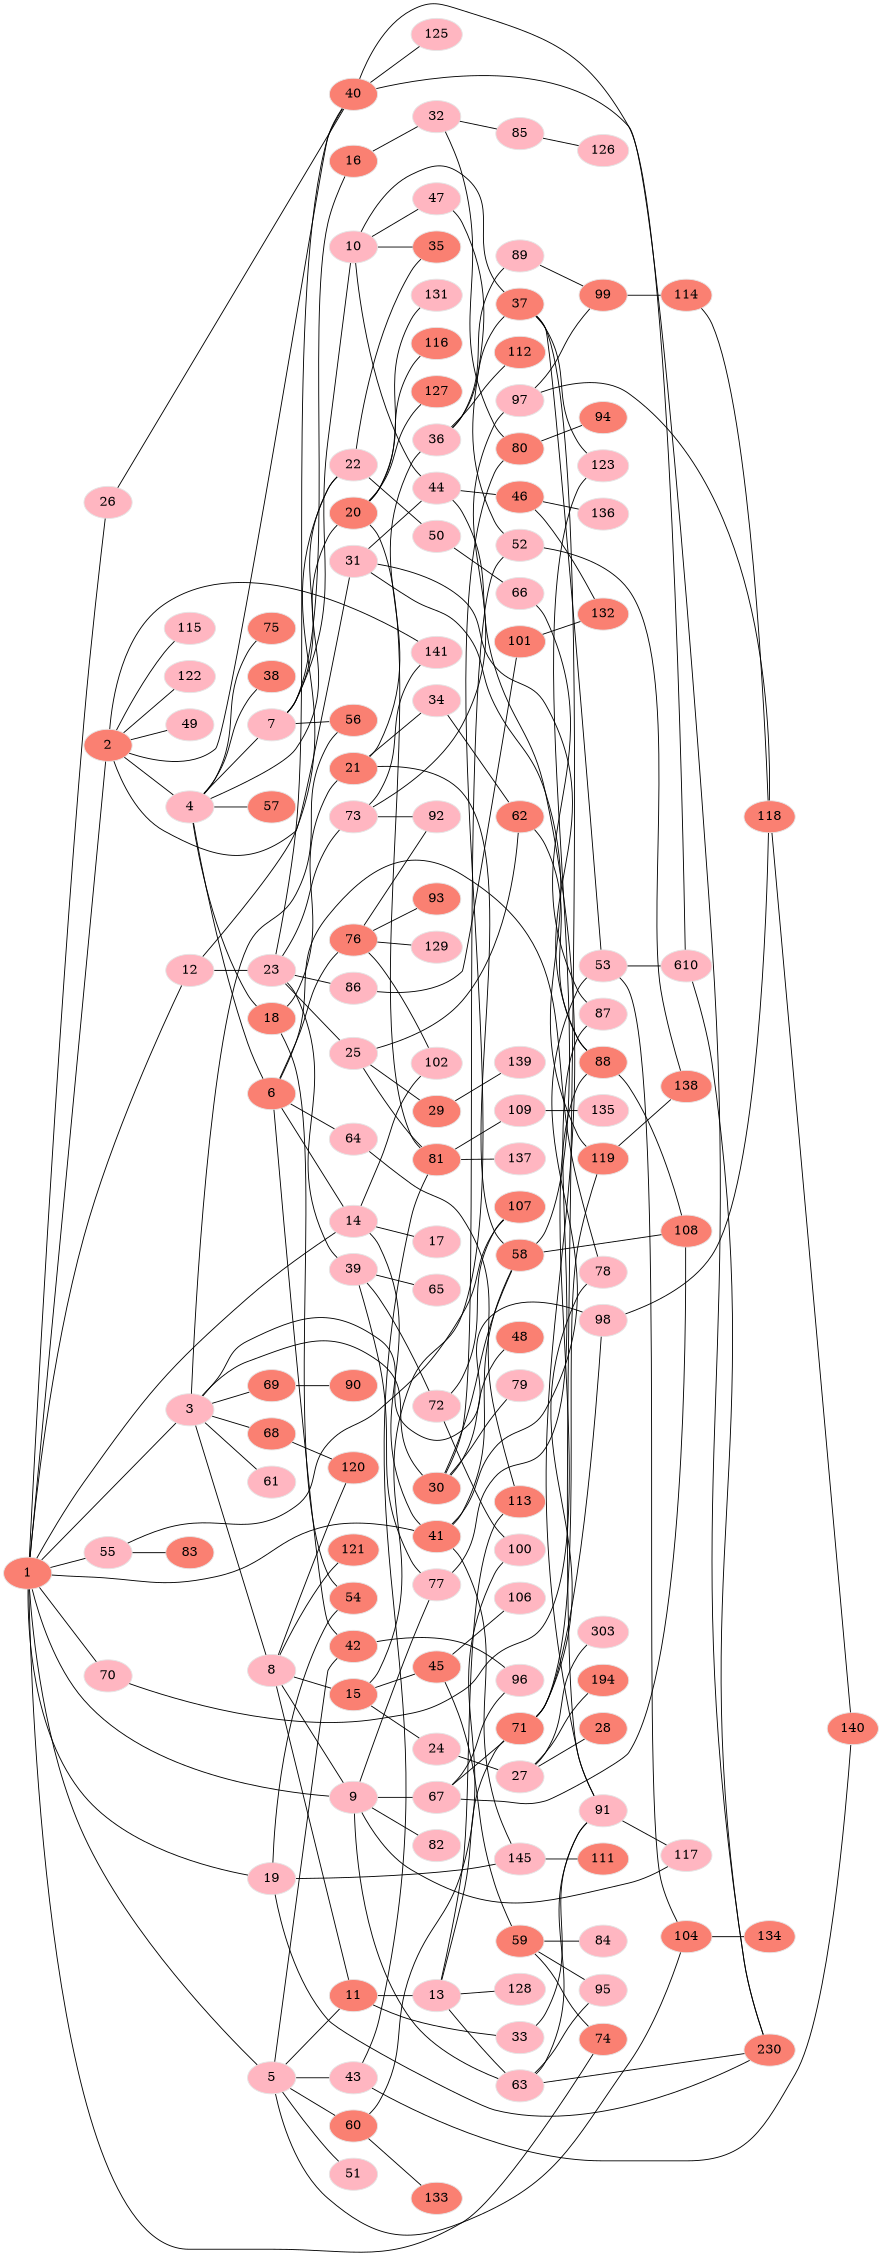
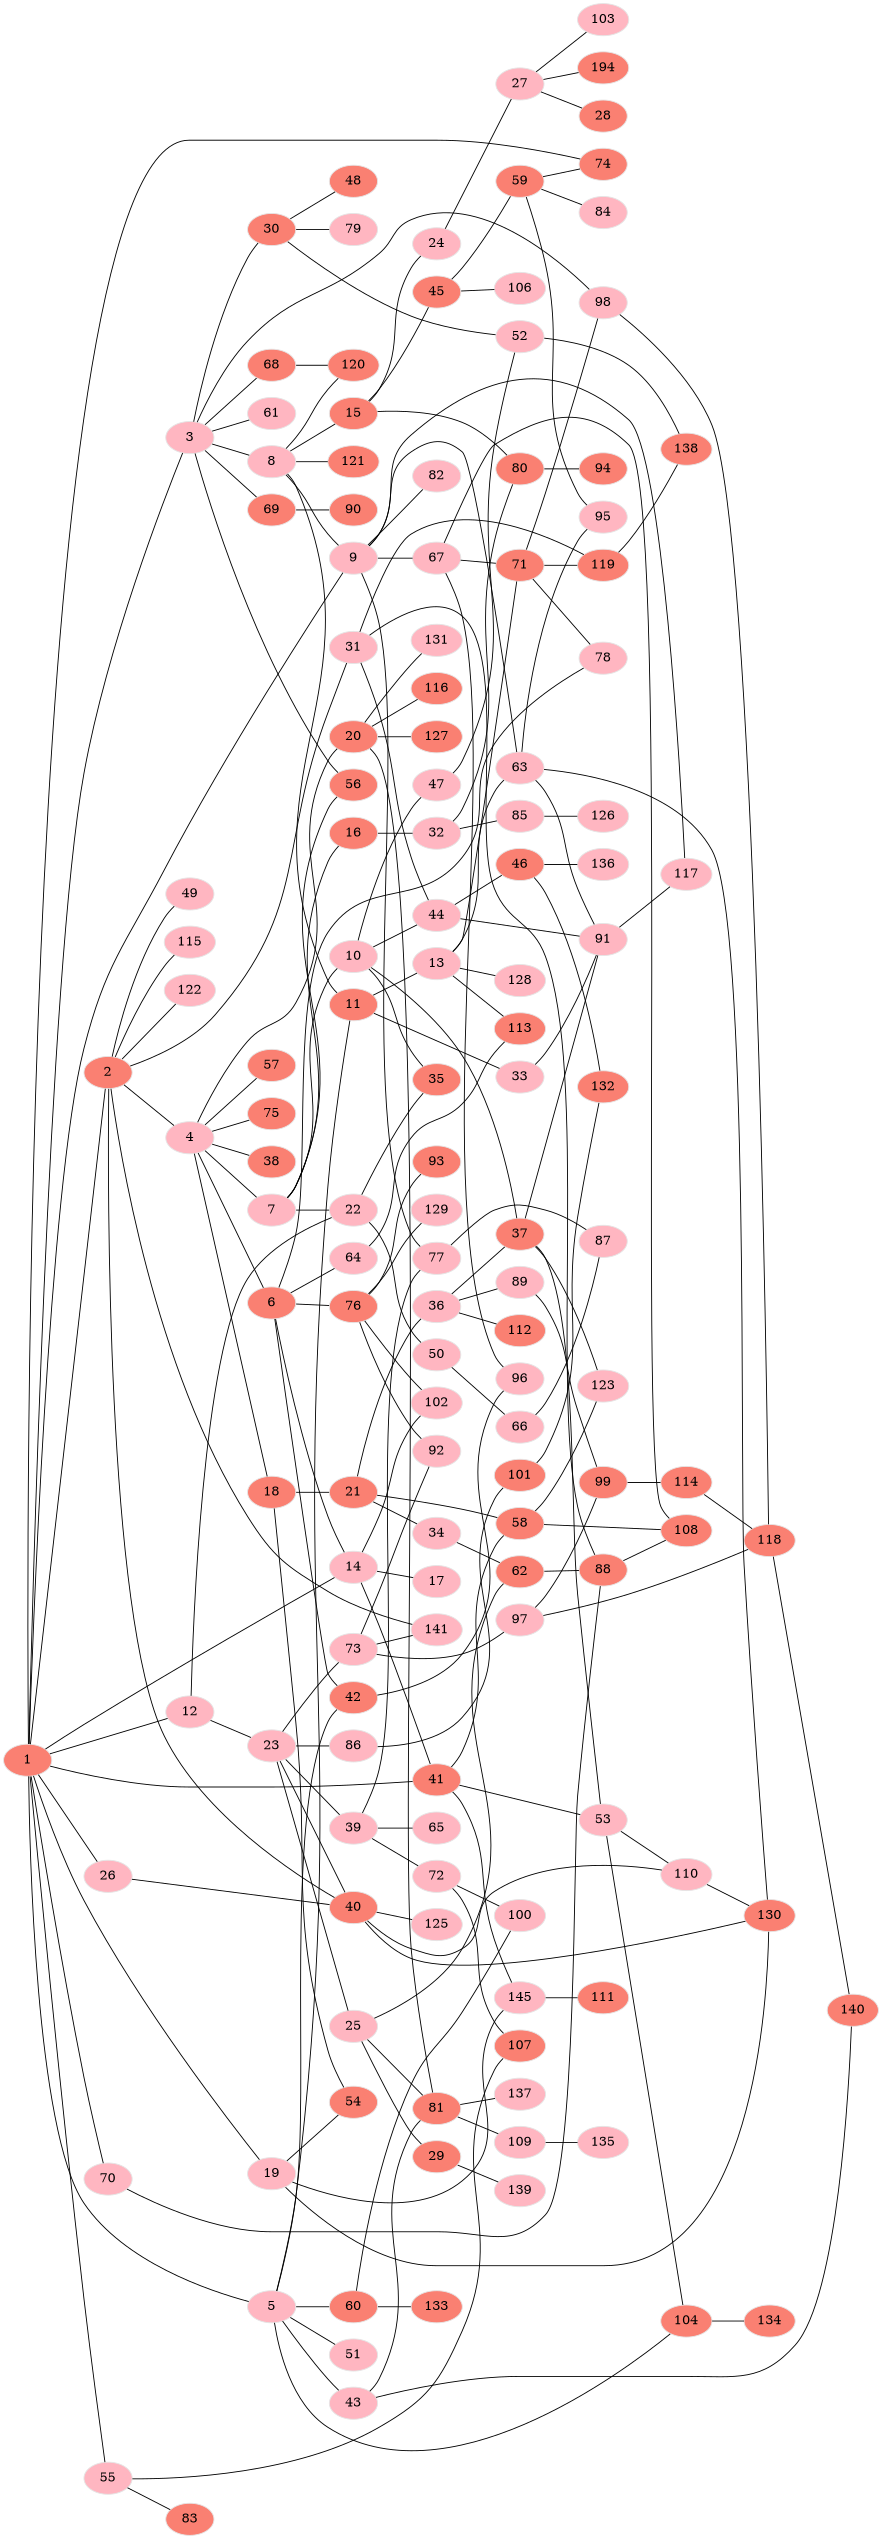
node "610": label "610" -> "110"
edge "58" -- "30": removed
node "303": label "303" -> "103"
node "230": label "230" -> "130"
